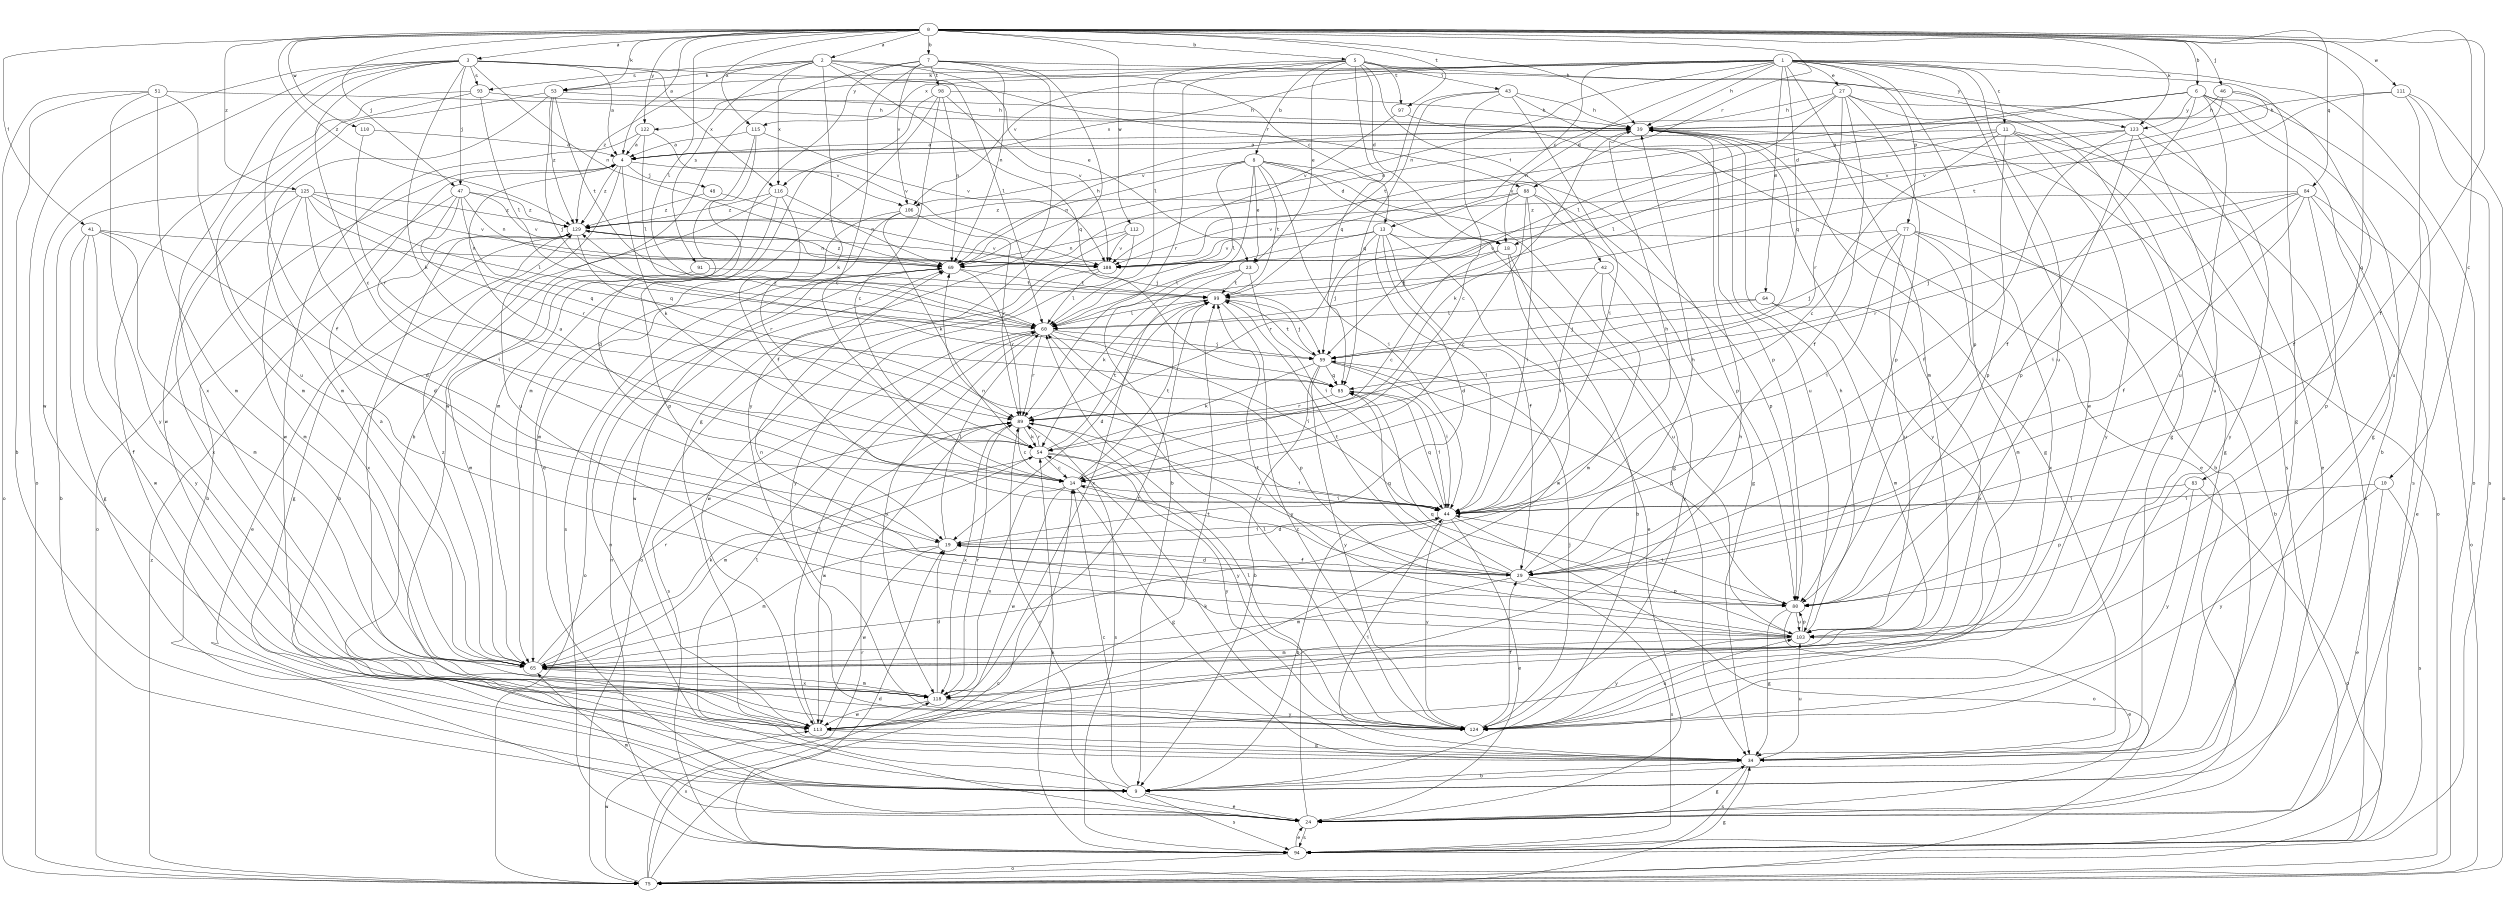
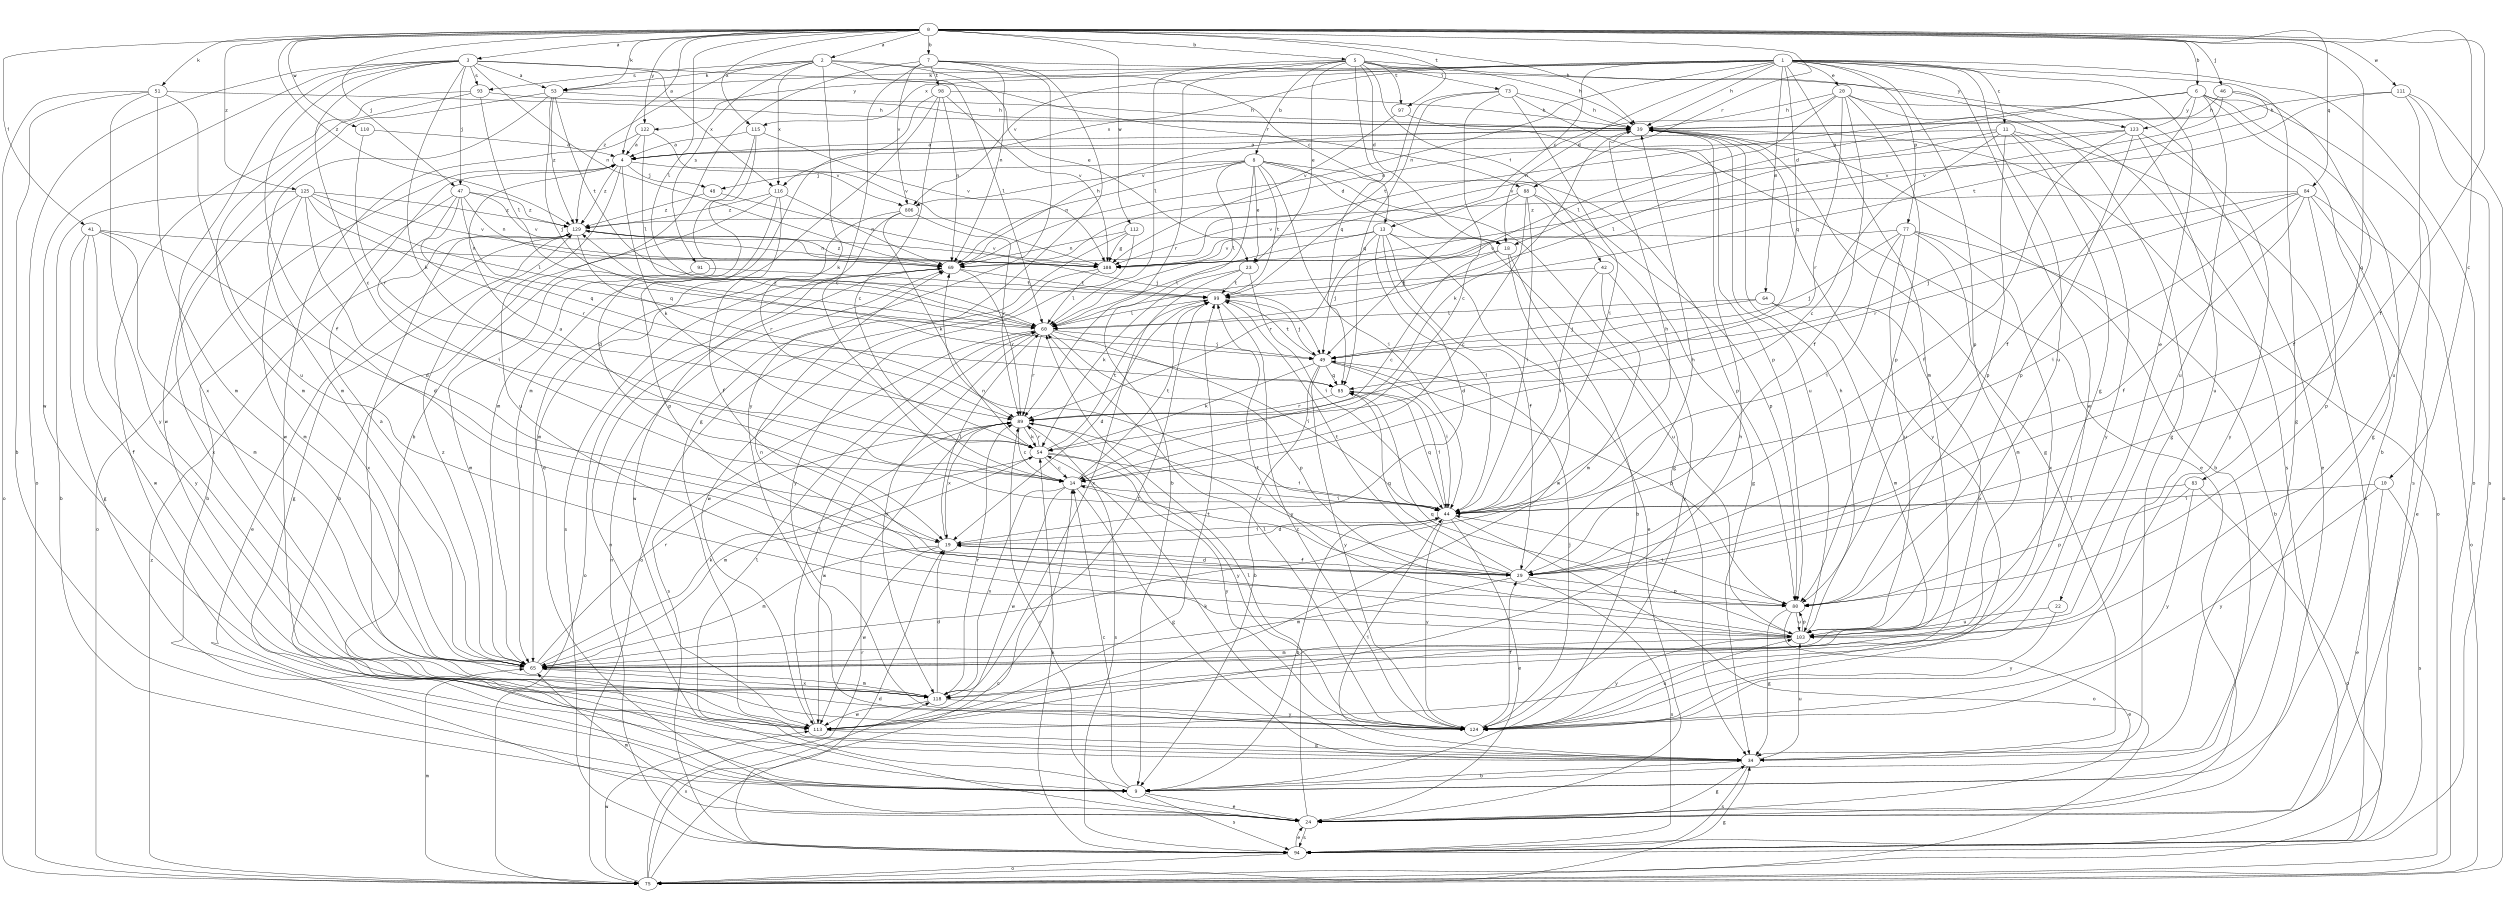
edge "0" -> "123": now "0" -> "51"
edge "3" -> "4": now "3" -> "53"
edge "5" -> "39": added, label "h"
node "43": label "43" -> "73"
node "27": label "27" -> "20"
edge "8" -> "48": added, label "j"
edge "88" -> "129": removed, label "z"
node "106": label "106" -> "806"
edge "2" -> "85": removed, label "q"
edge "112" -> "108": label "v" -> "g"
node "59": label "59" -> "49"
edge "7" -> "113": removed, label "w"
edge "116" -> "44": now "116" -> "29"
edge "89" -> "118": now "89" -> "19"
edge "11" -> "34": now "11" -> "103"
node "22": added
edge "75" -> "65": added, label "m"
